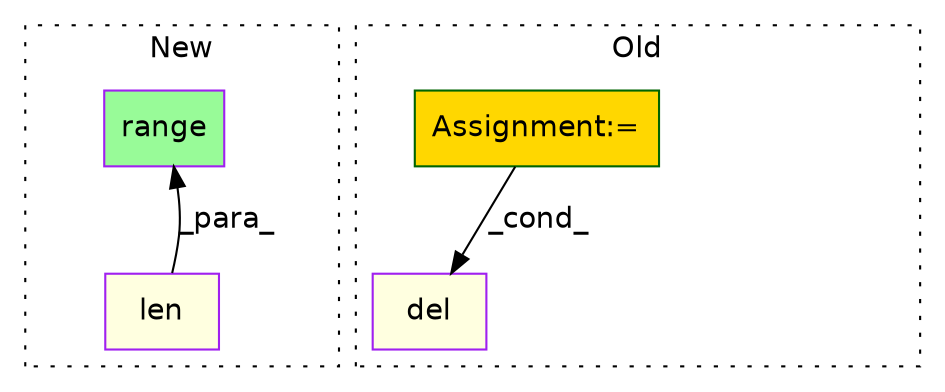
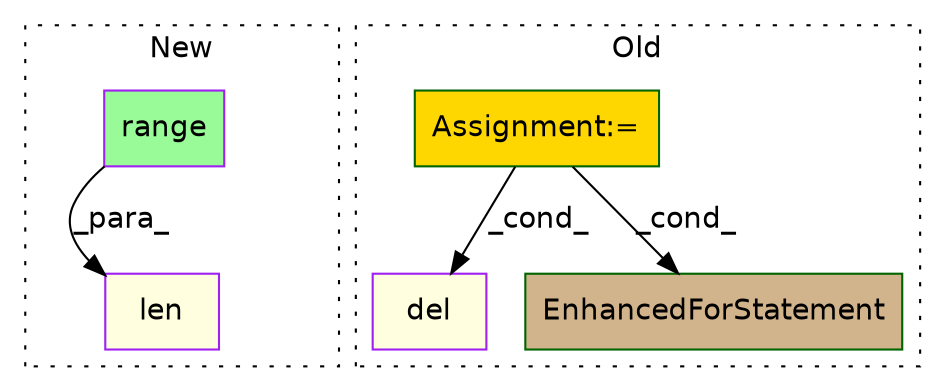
edge "len" -> "range": reversed
node "EnhancedForStatement": added
